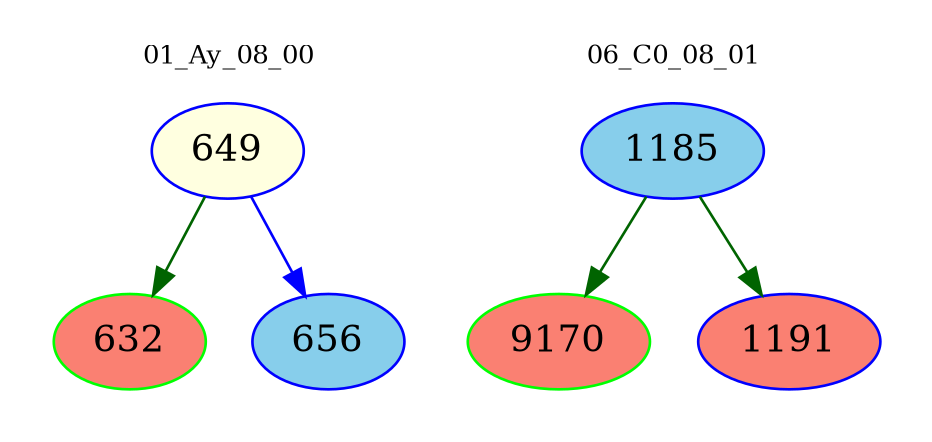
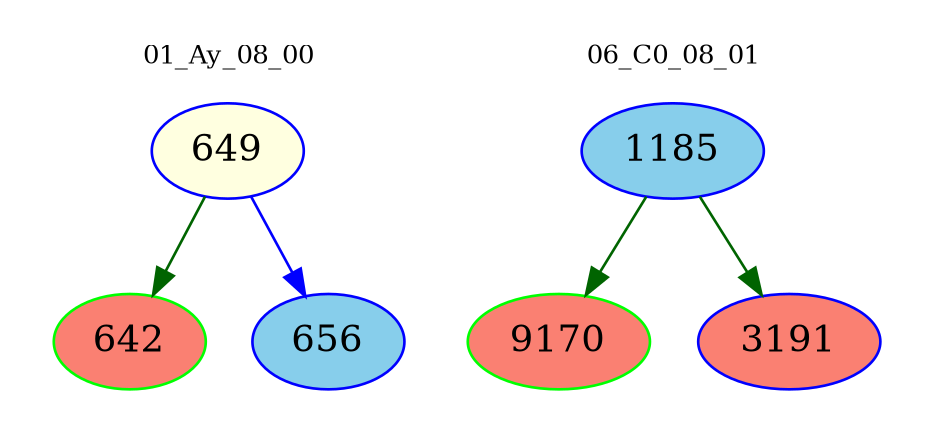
node "632": label "632" -> "642"
node "1191": label "1191" -> "3191"
